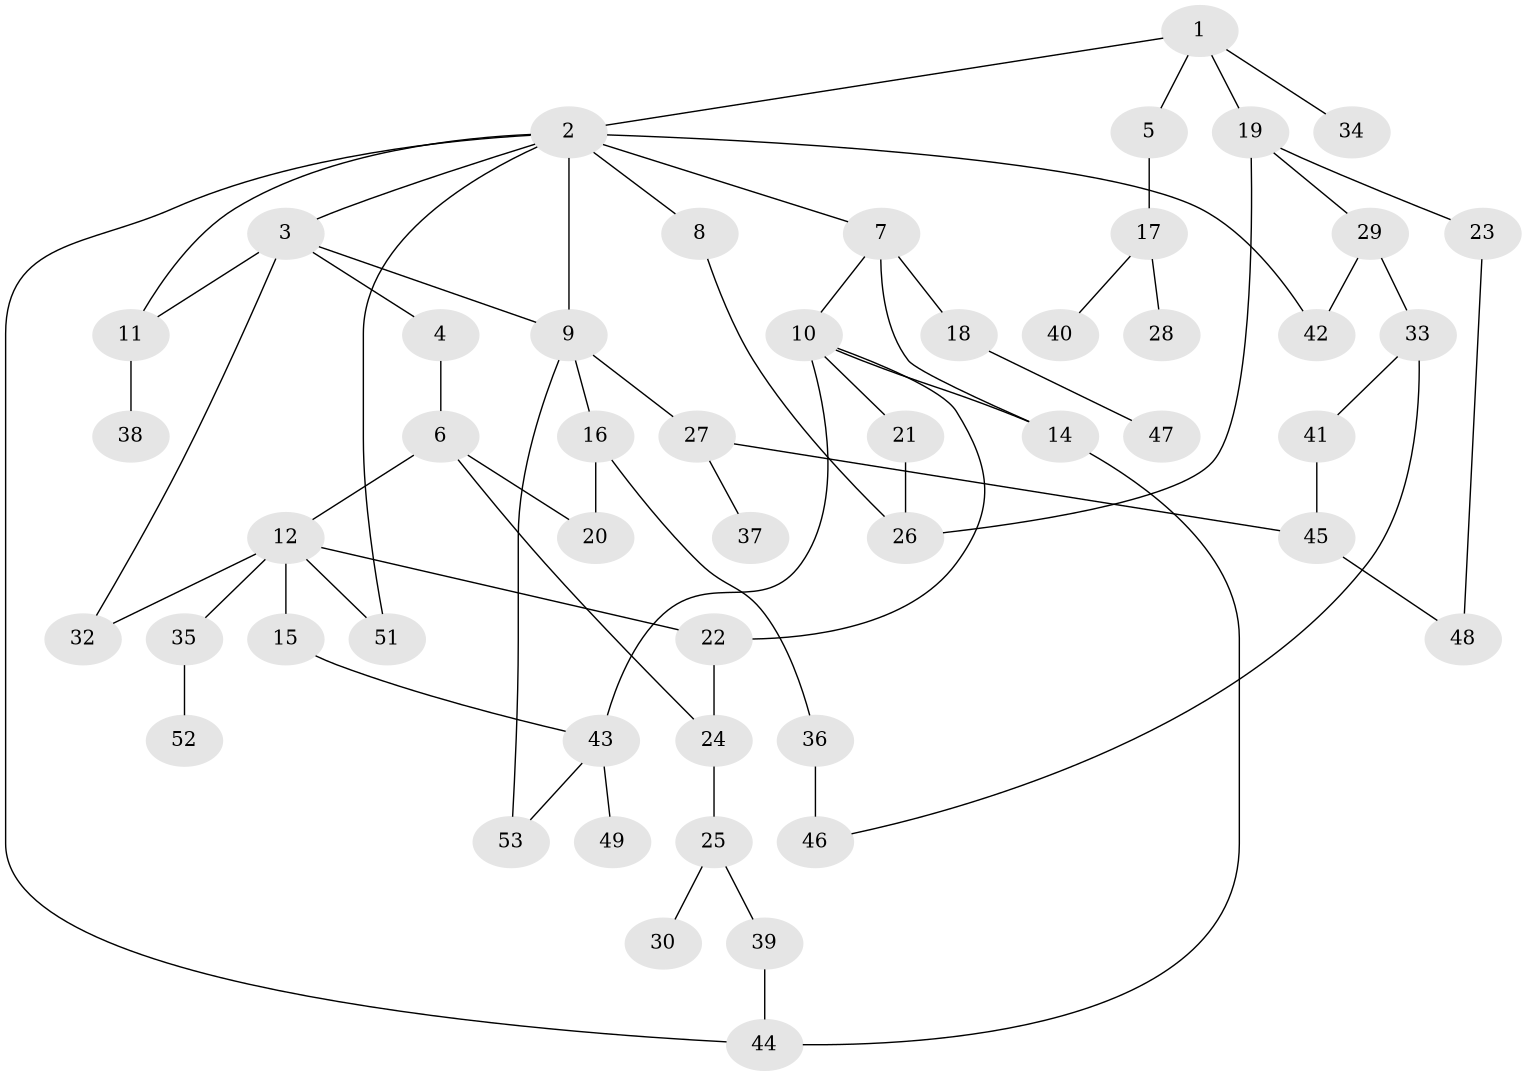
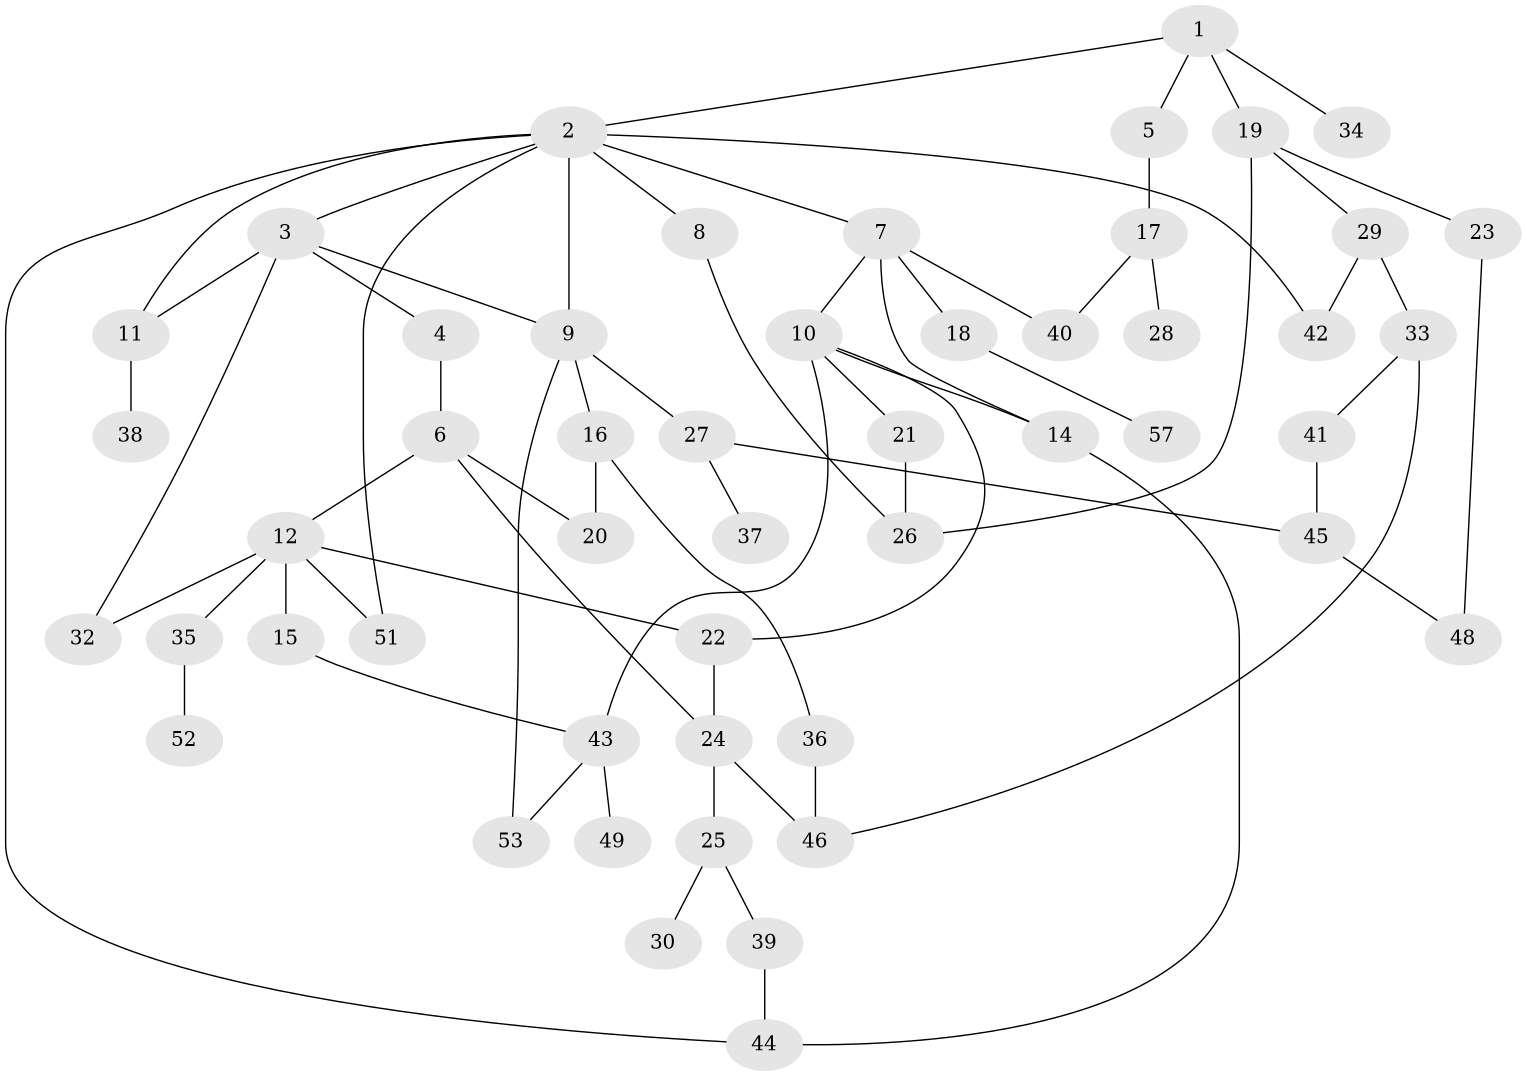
edge "7" -- "40": added
node "47": label "47" -> "57"
edge "24" -- "46": added
